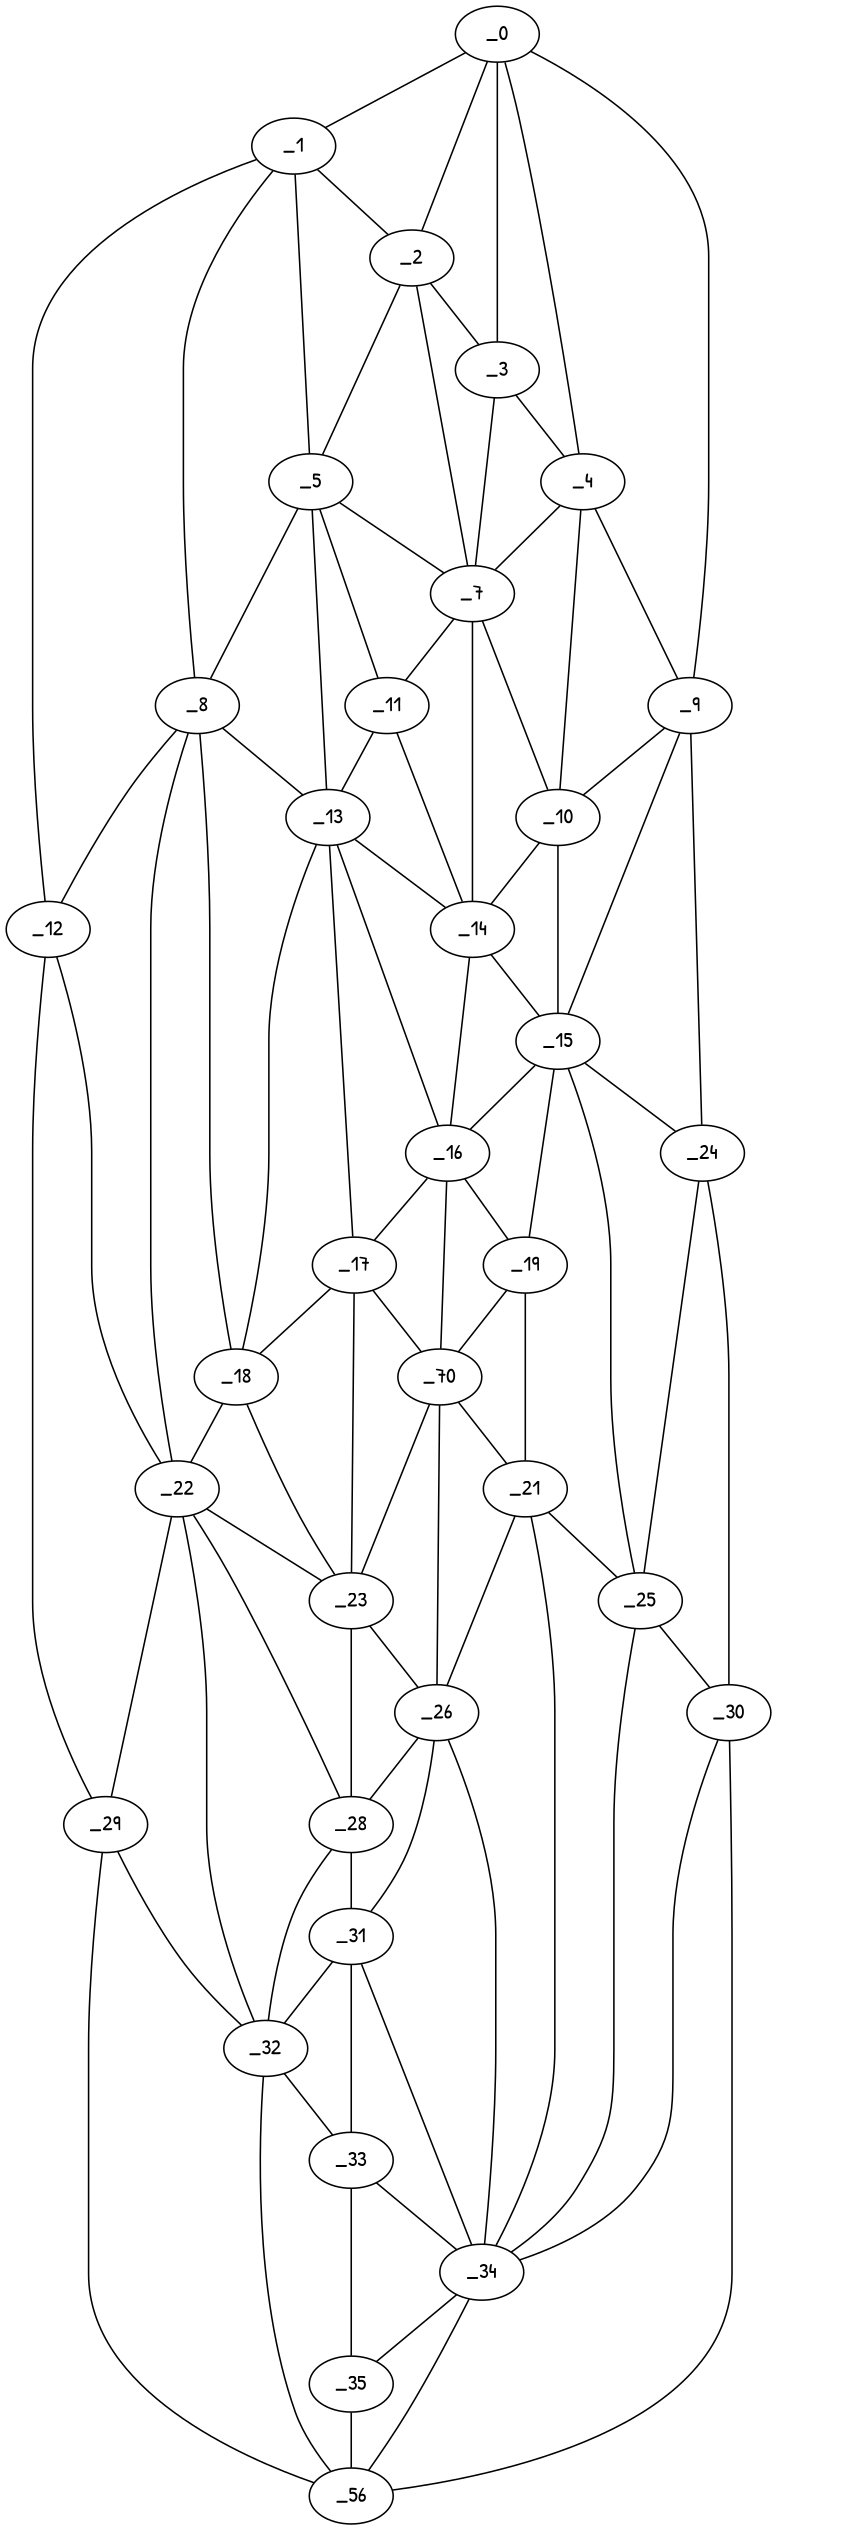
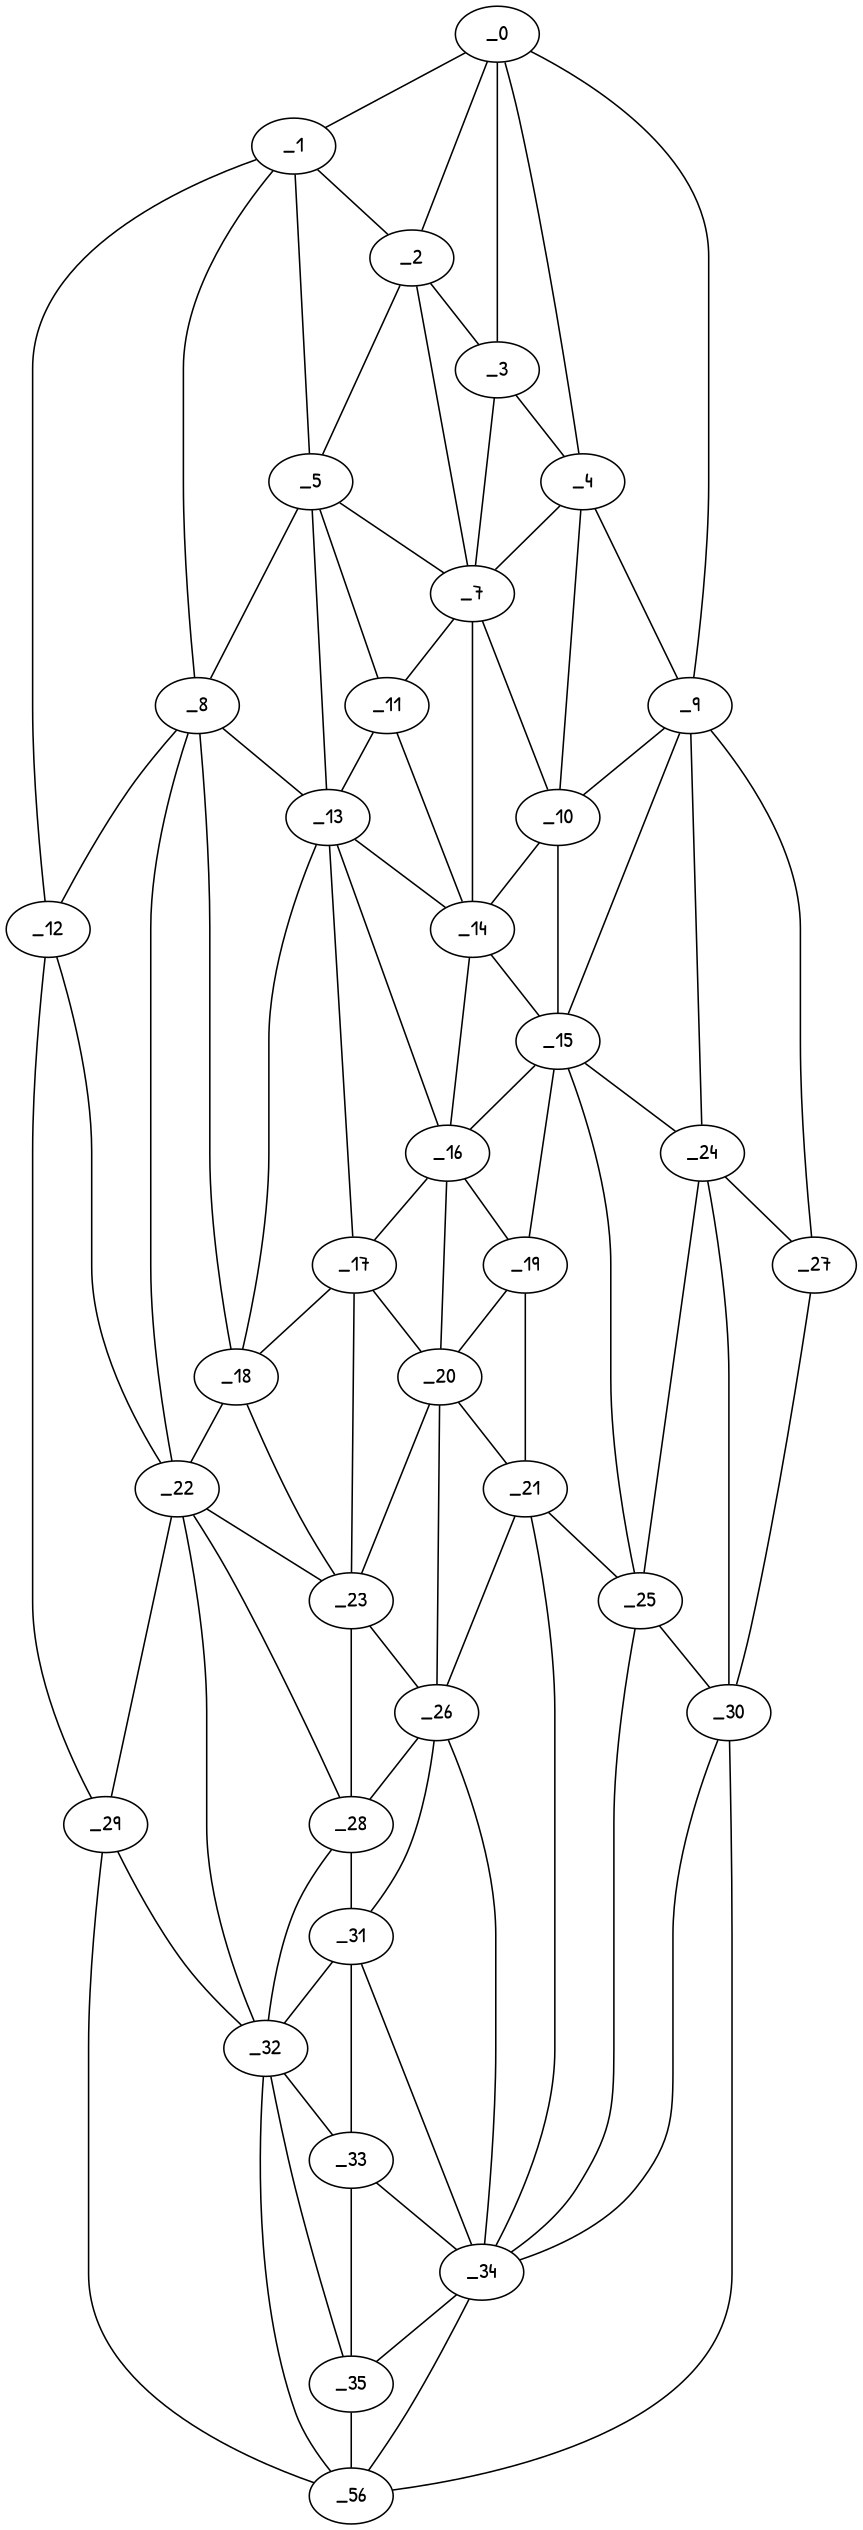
node "_27": added
node "_70": label "_70" -> "_20"
edge "_32" -- "_35": added
